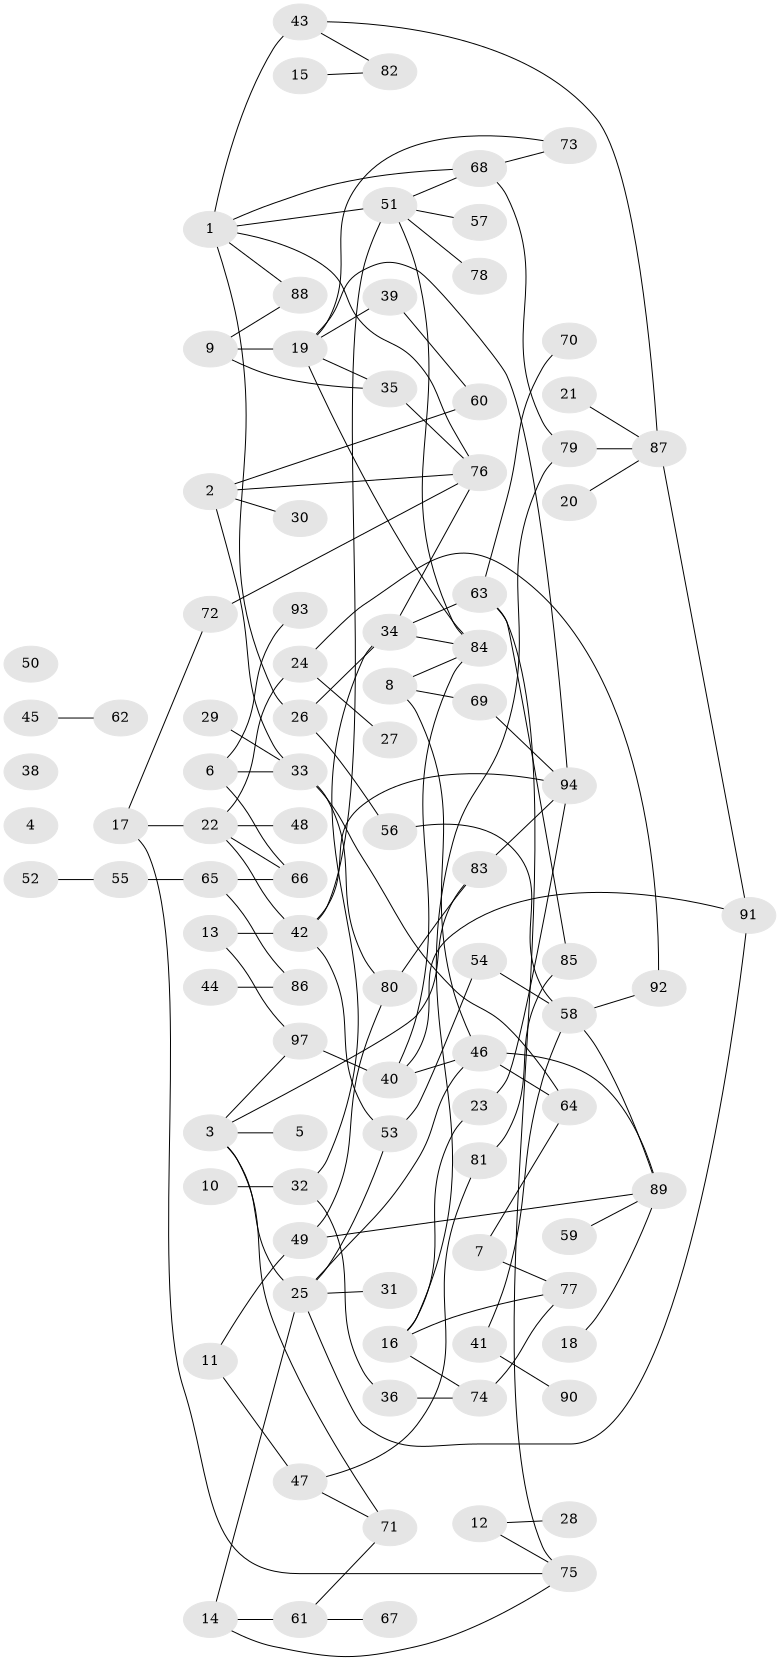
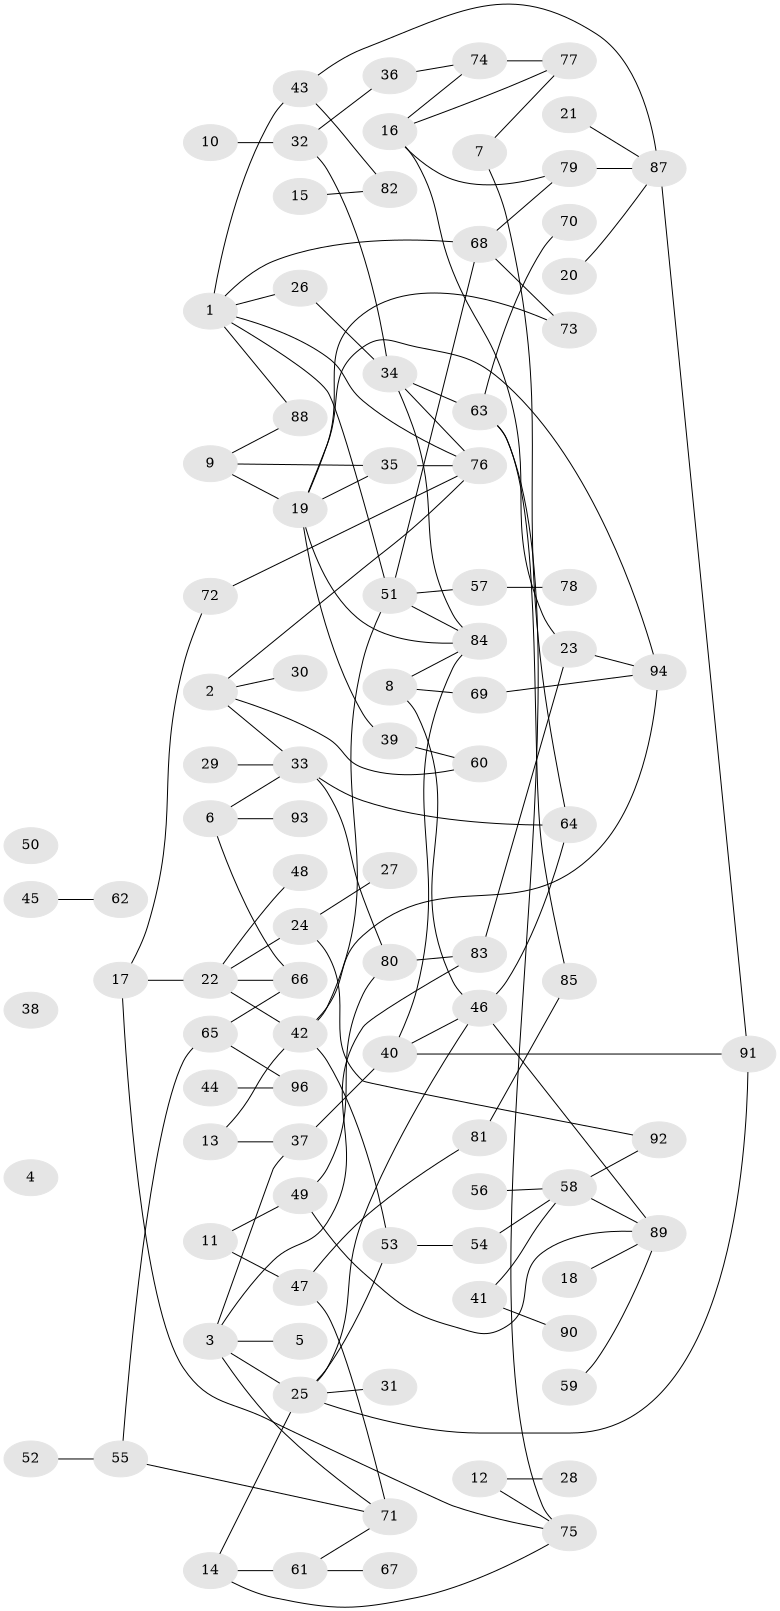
edge "51" -- "78": now "57" -- "78"
edge "26" -- "56": removed
edge "94" -- "83": now "23" -- "83"
node "86": label "86" -> "96"
node "97": label "97" -> "37"
edge "55" -- "71": added
